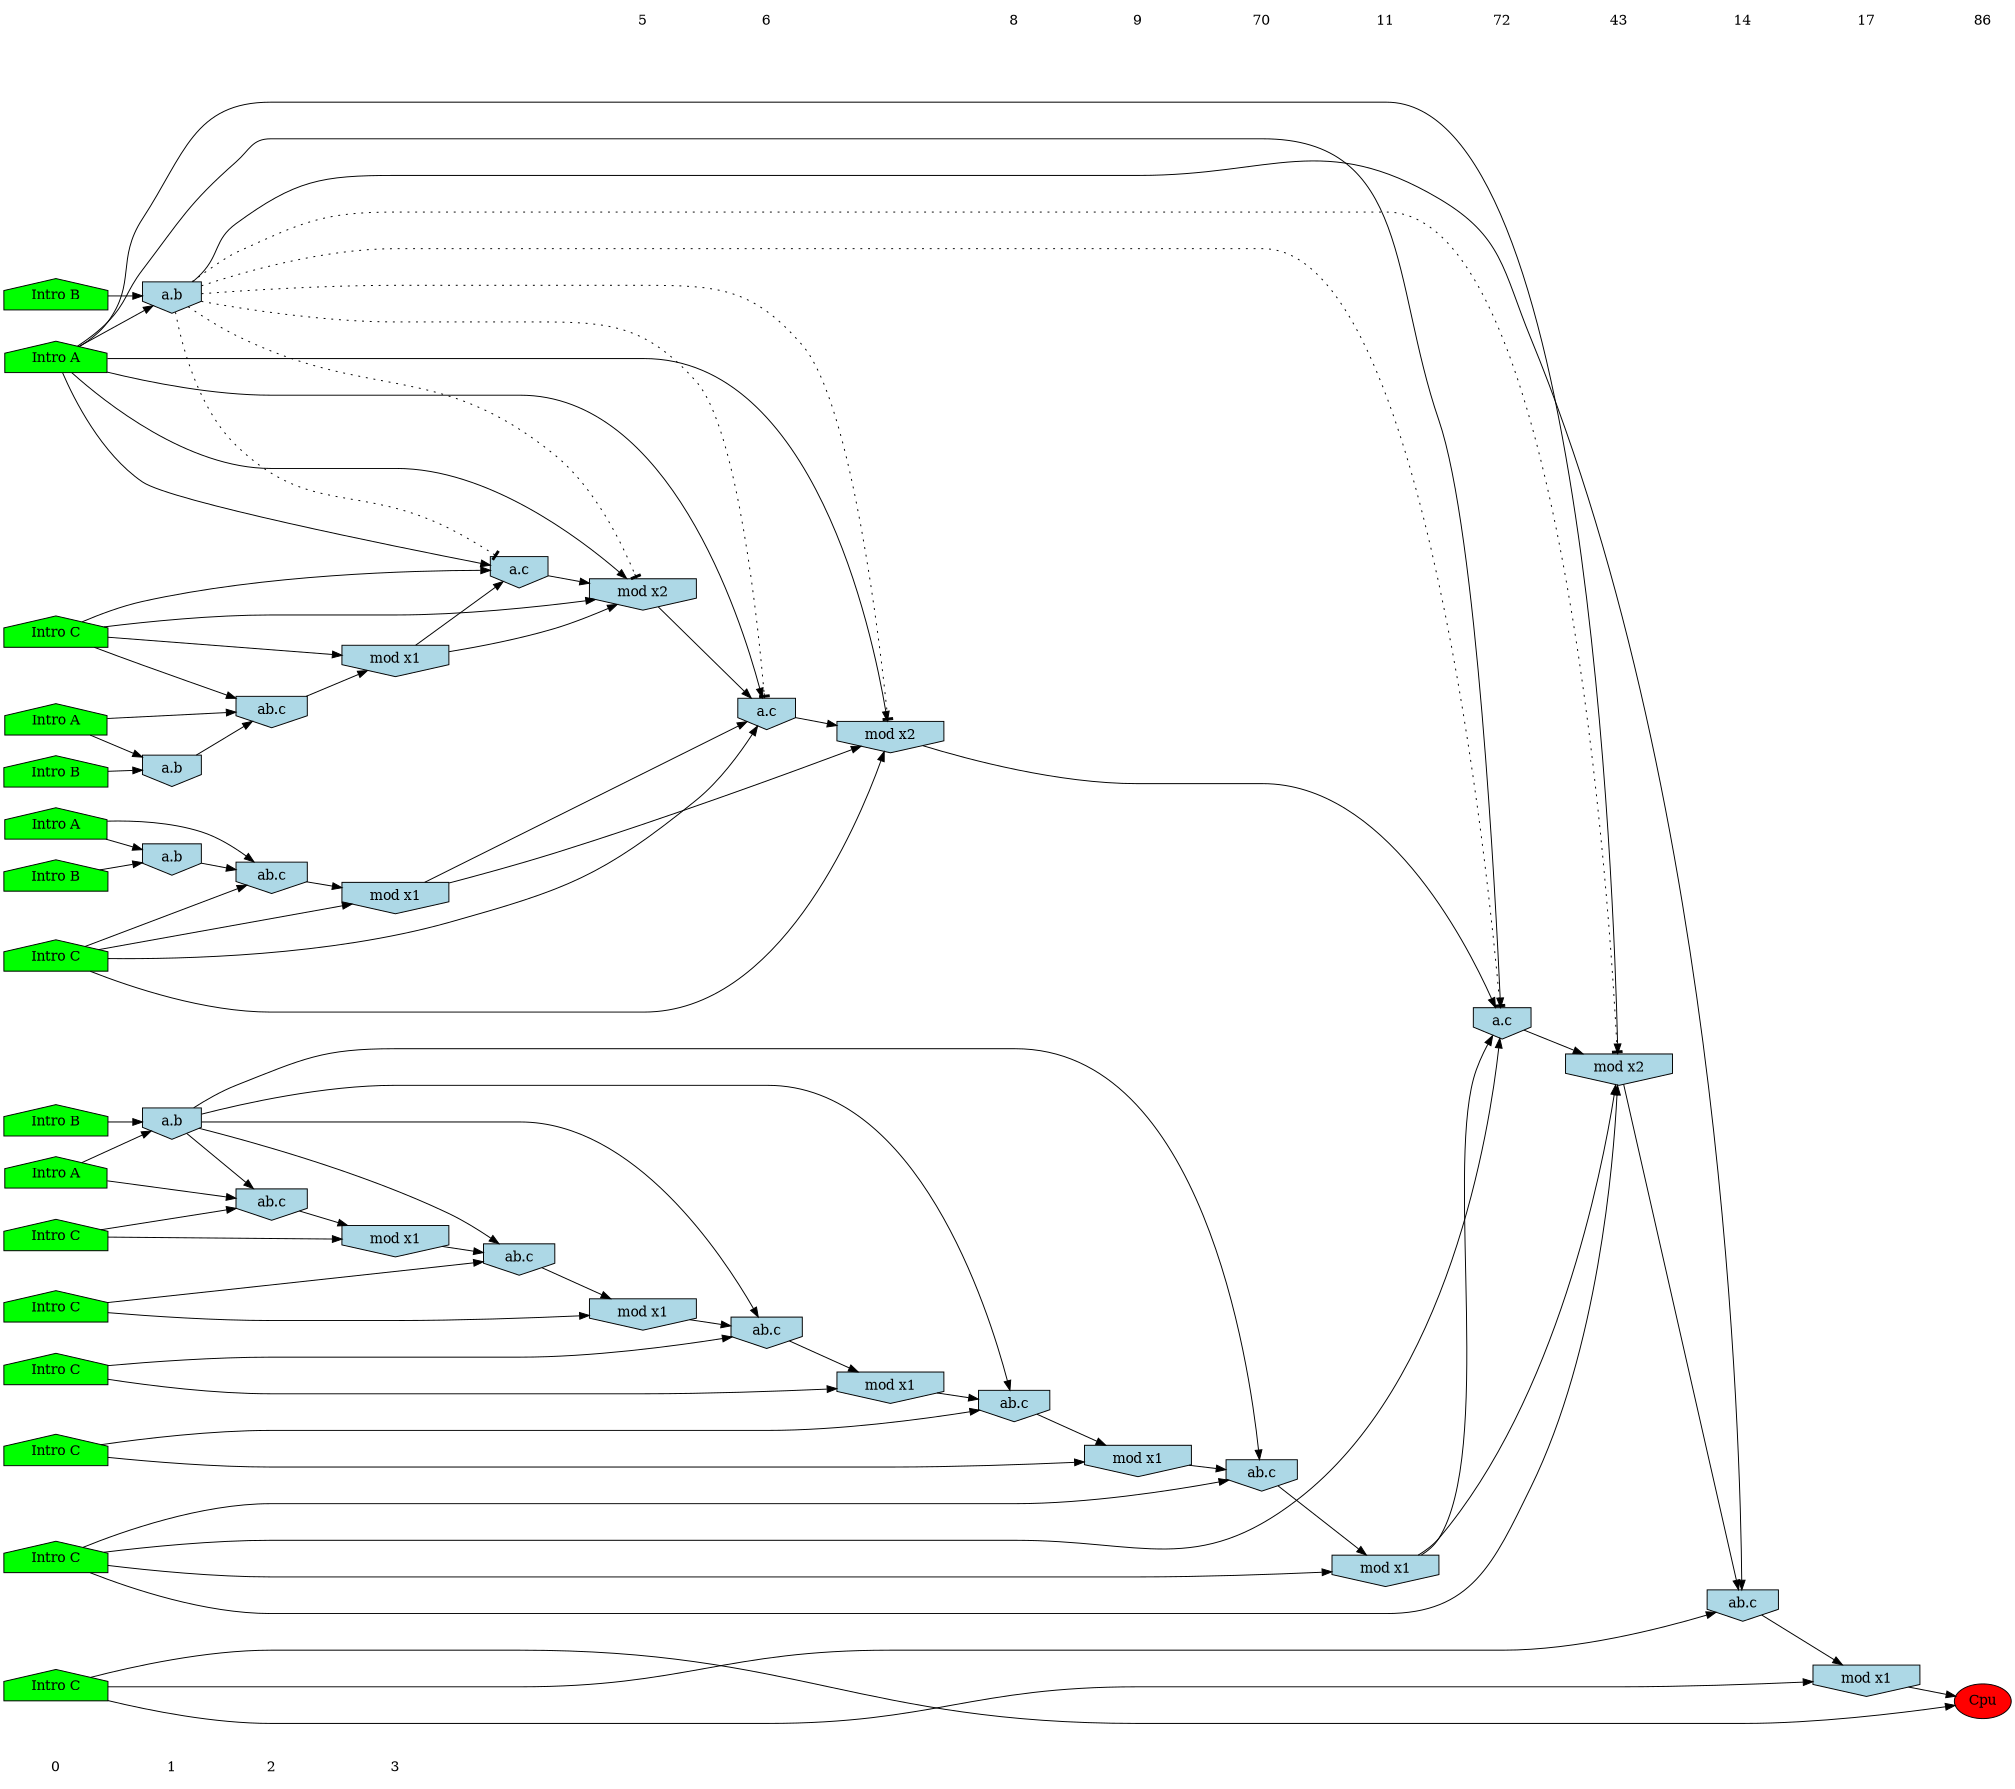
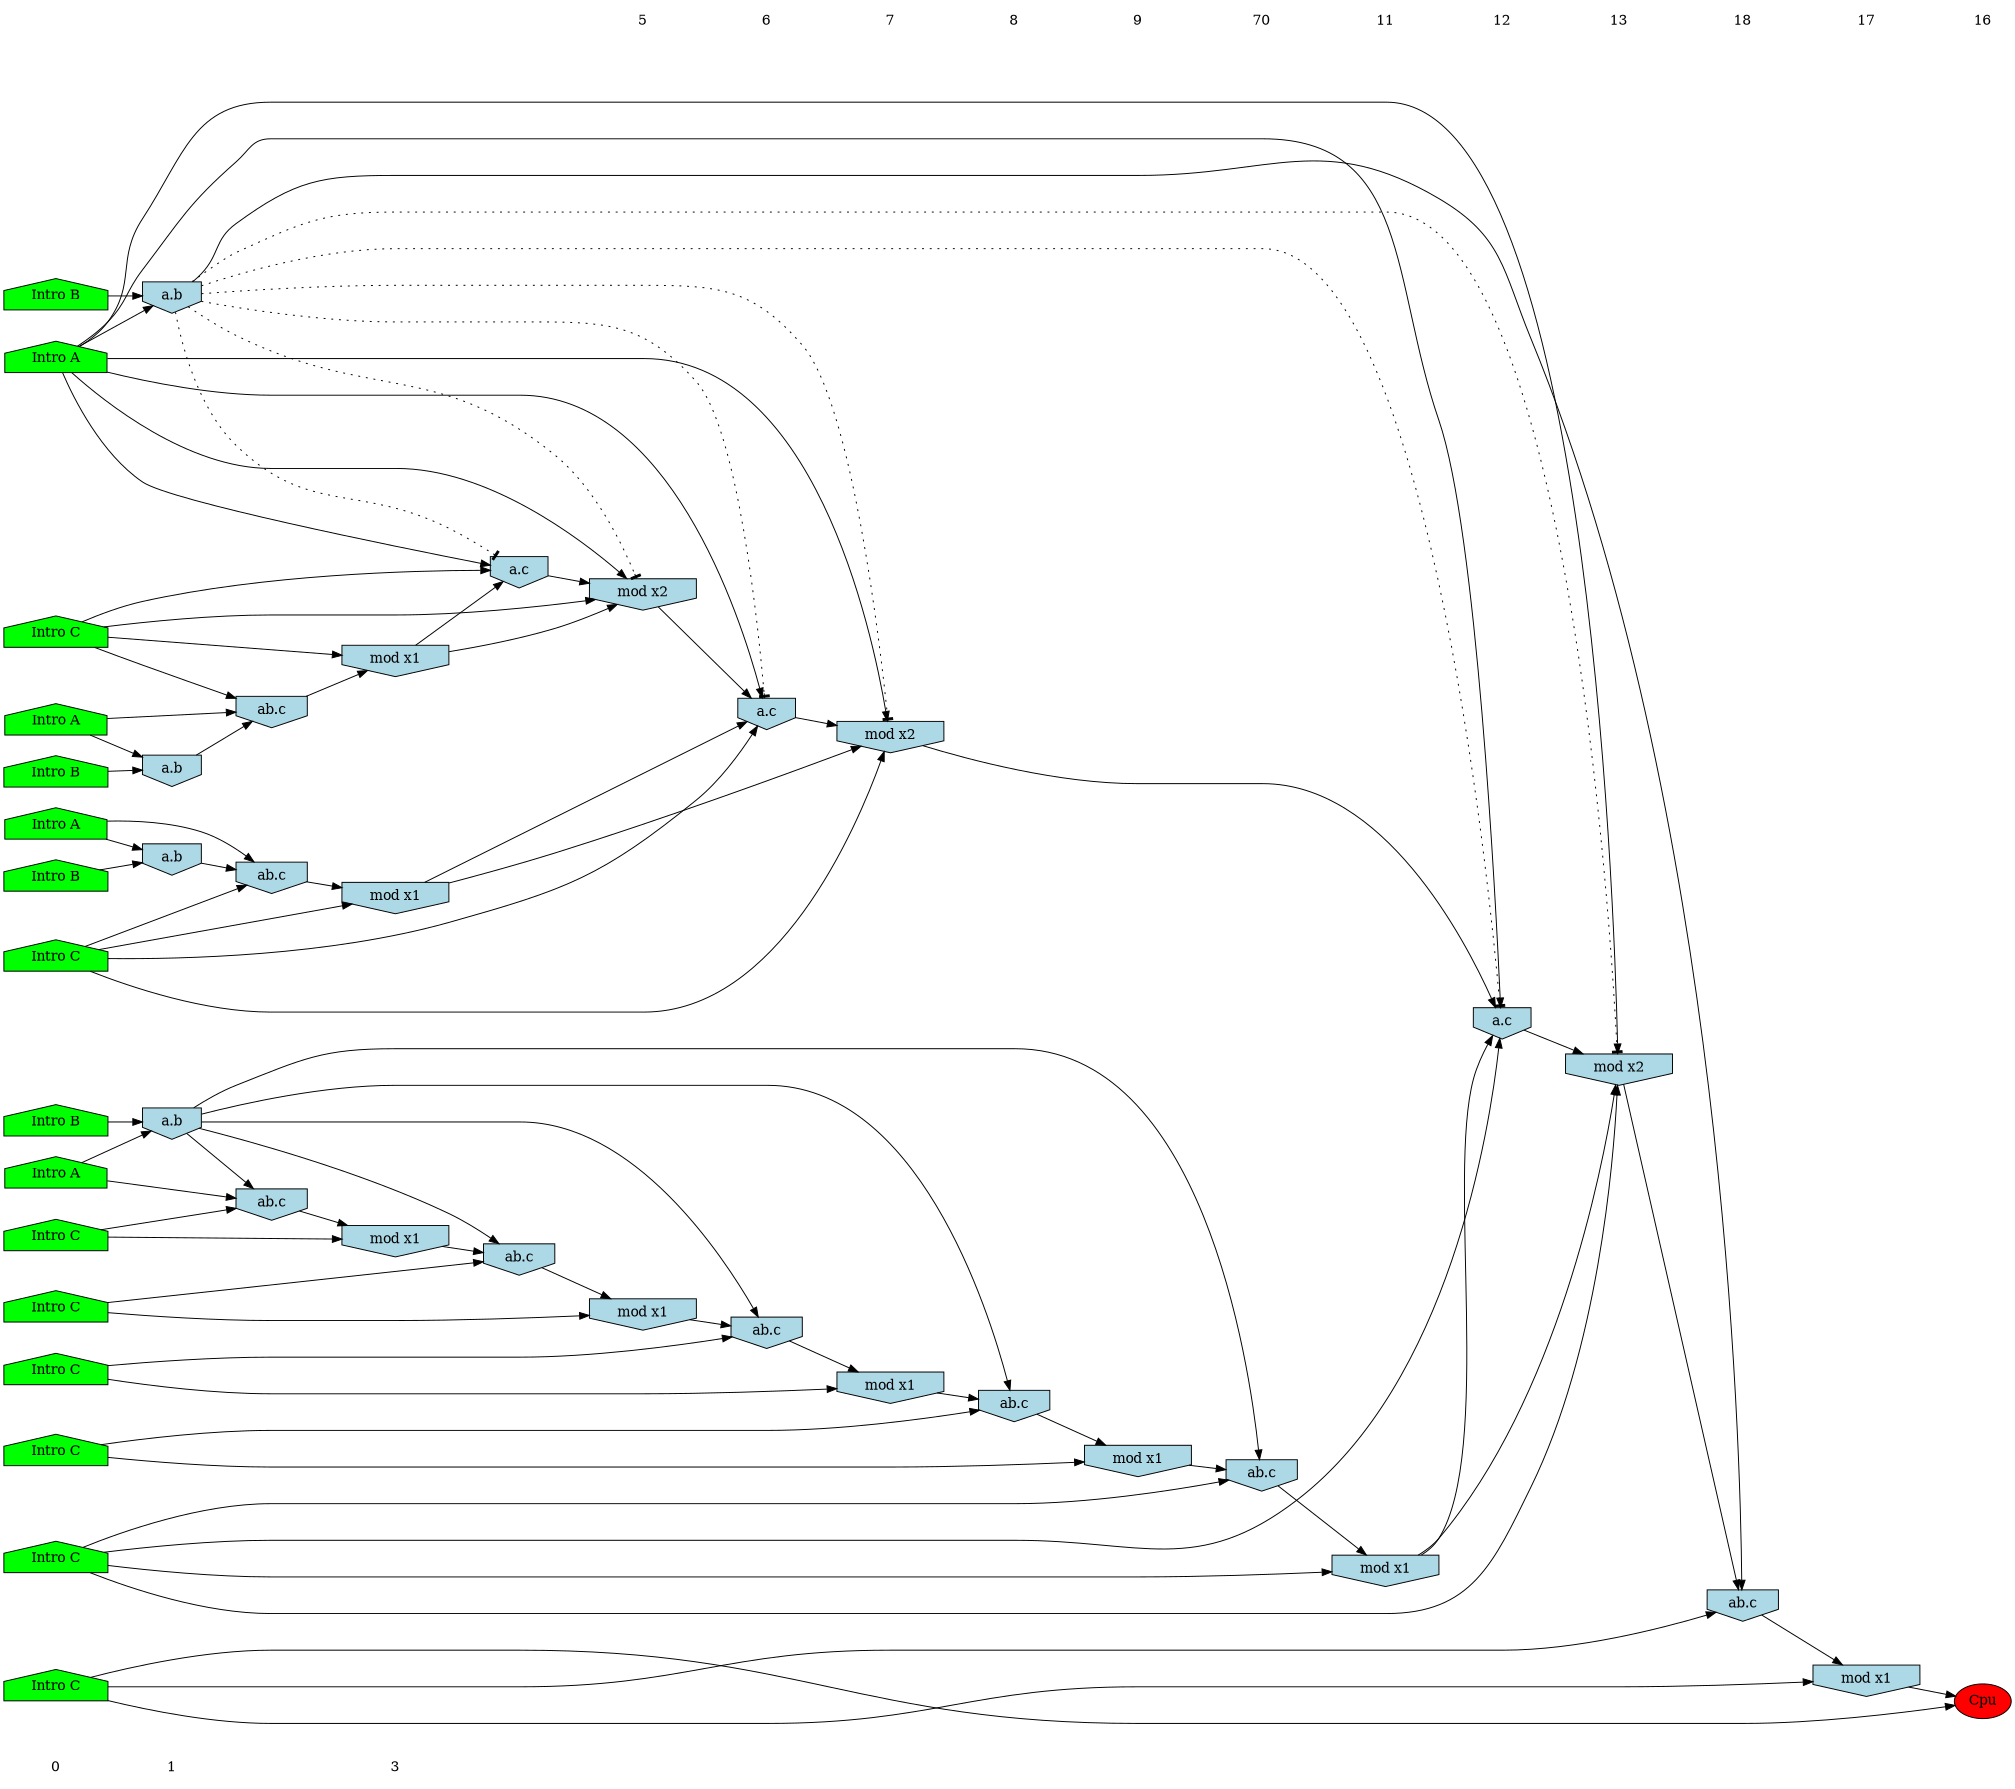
node "7": added
node "72": label "72" -> "12"
node "43": label "43" -> "13"
node "14": label "14" -> "18"
node "86": label "86" -> "16"
node "2": removed
